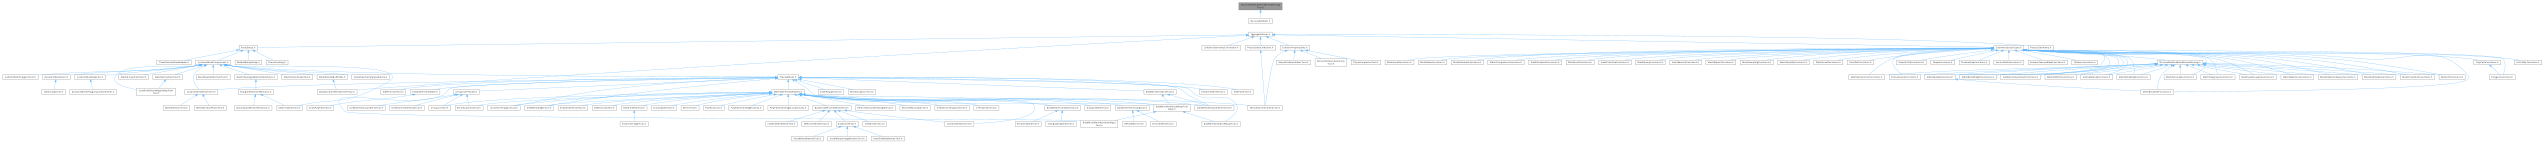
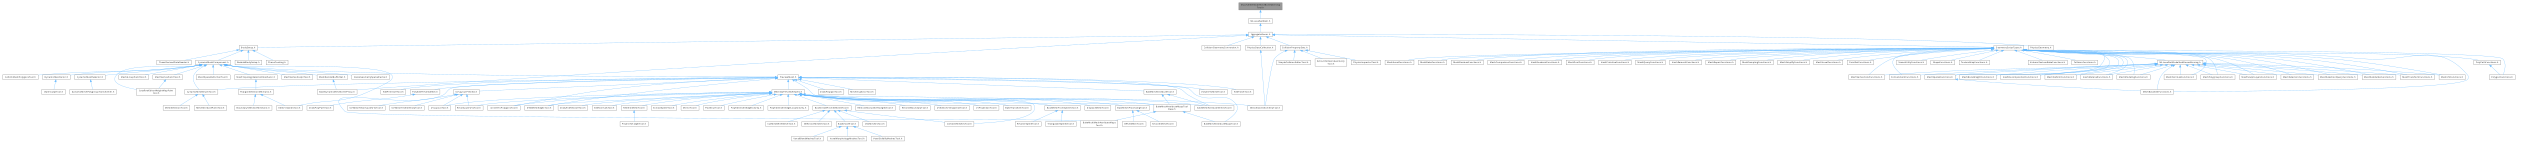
edge "AggregateGeom.h" -> "MLLevelSetElem.h": added
node "VectorMathFunctions.h": removed
node "ListUtilityFunctions.h": removed
node "BakeTransformTool.h": added
